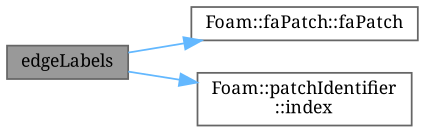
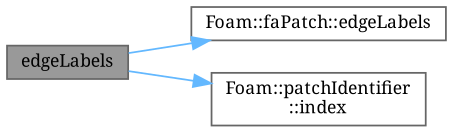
node "Foam::faPatch::faPatch": label "Foam::faPatch::faPatch" -> "Foam::faPatch::edgeLabels"
